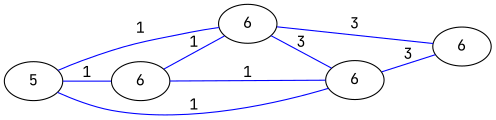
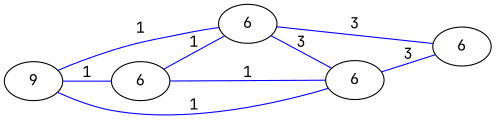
node "5": label "5" -> "9"
